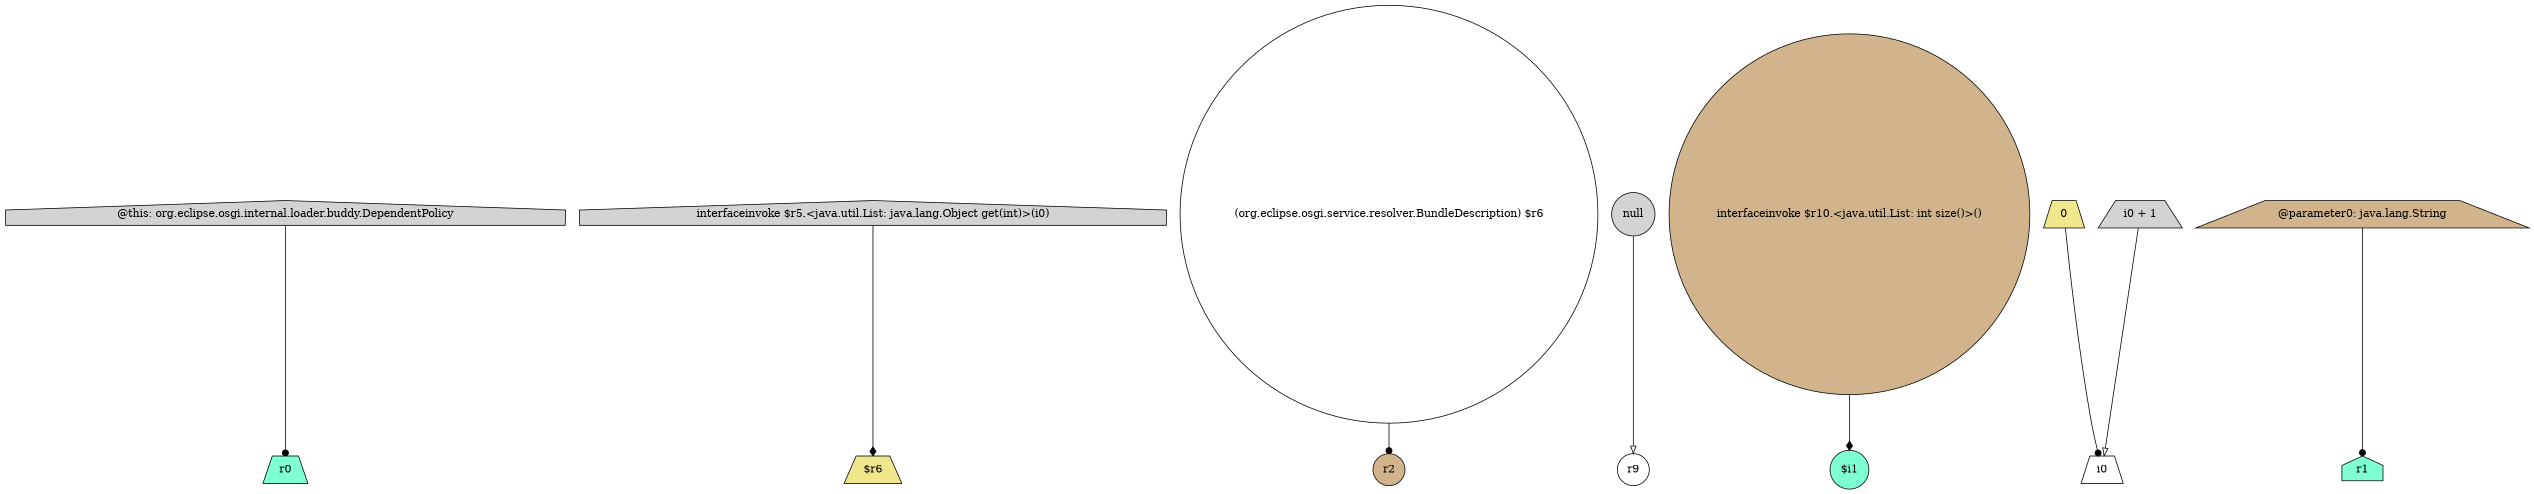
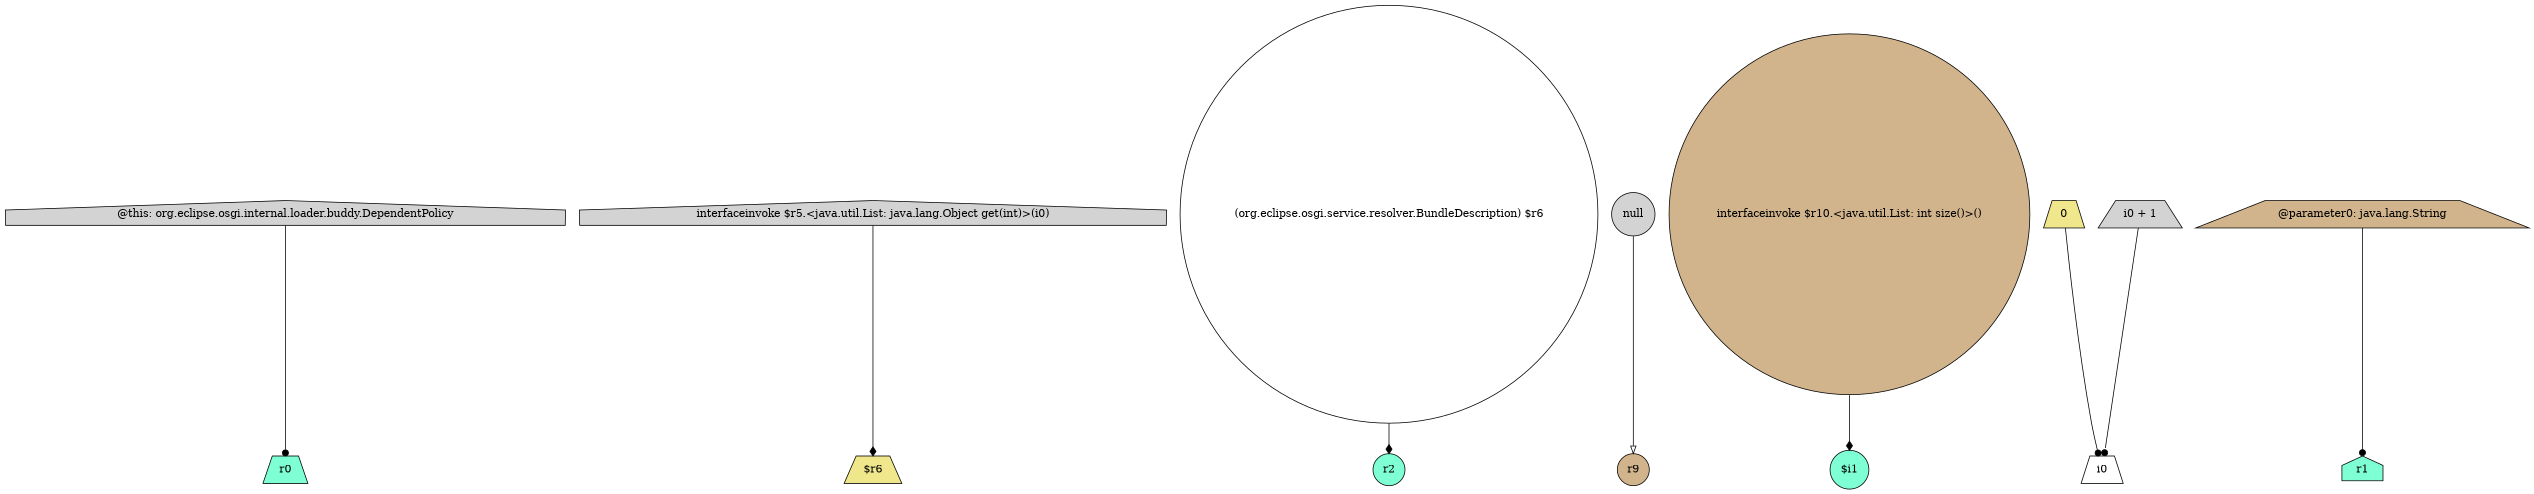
edge "i0 + 1" -> "i0": arrowhead onormal -> dot
edge "(org.eclipse.osgi.service.resolver.BundleDescription) $r6" -> "r2": arrowhead dot -> diamond
node "r2": fillcolor tan -> aquamarine
node "r9": fillcolor white -> tan
